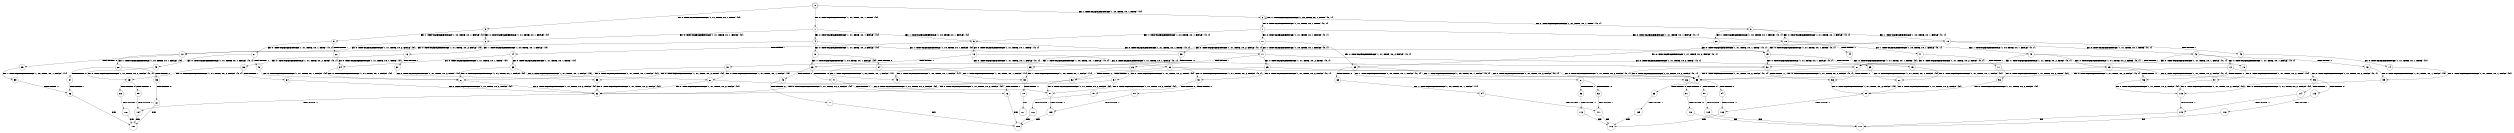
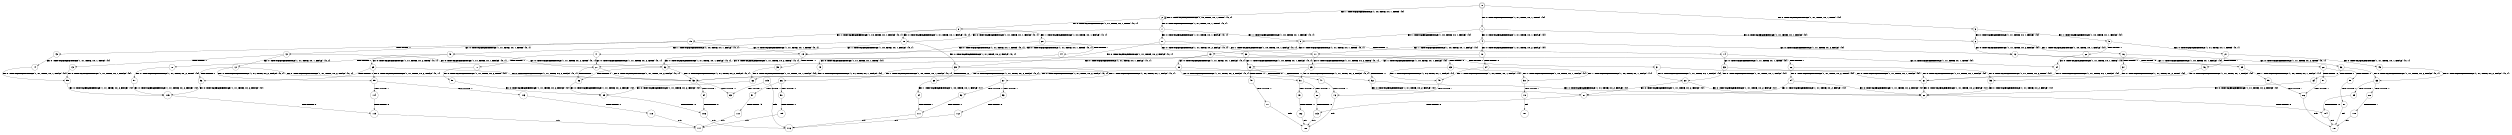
edge "83" -> "105": reversed
